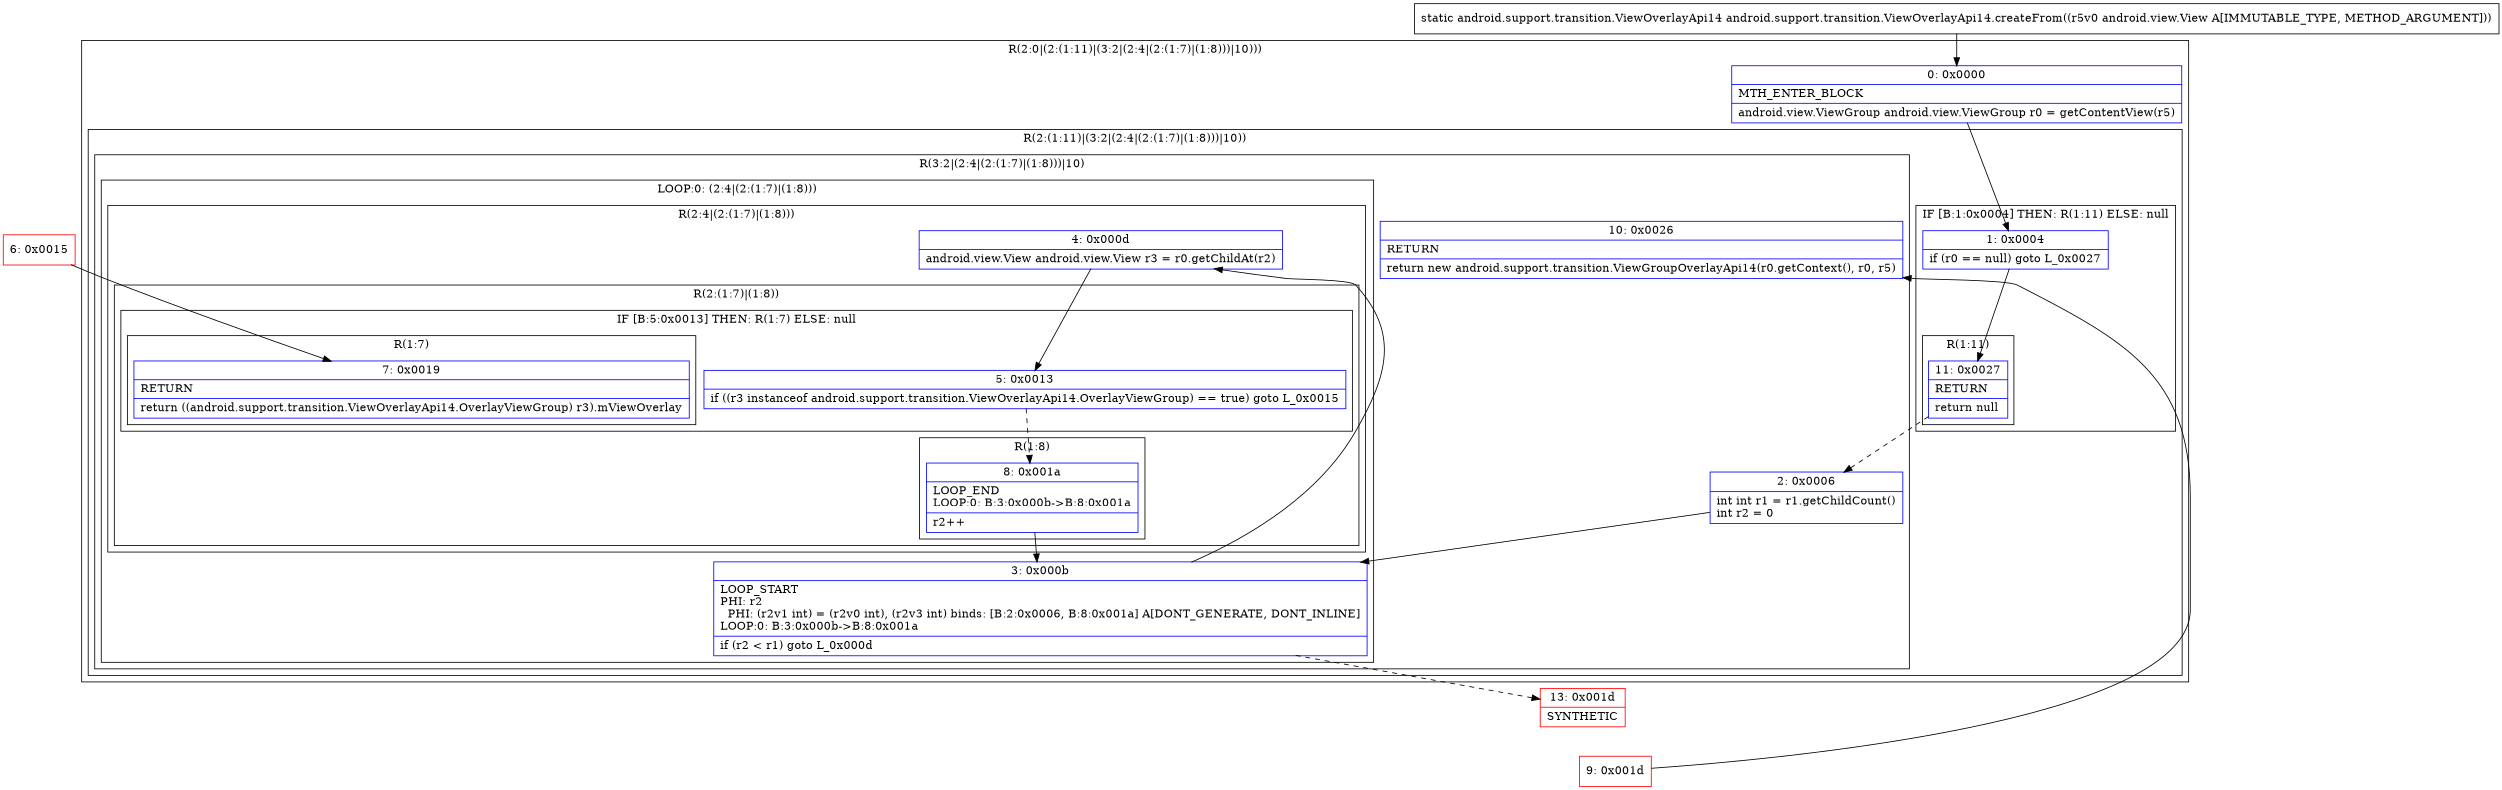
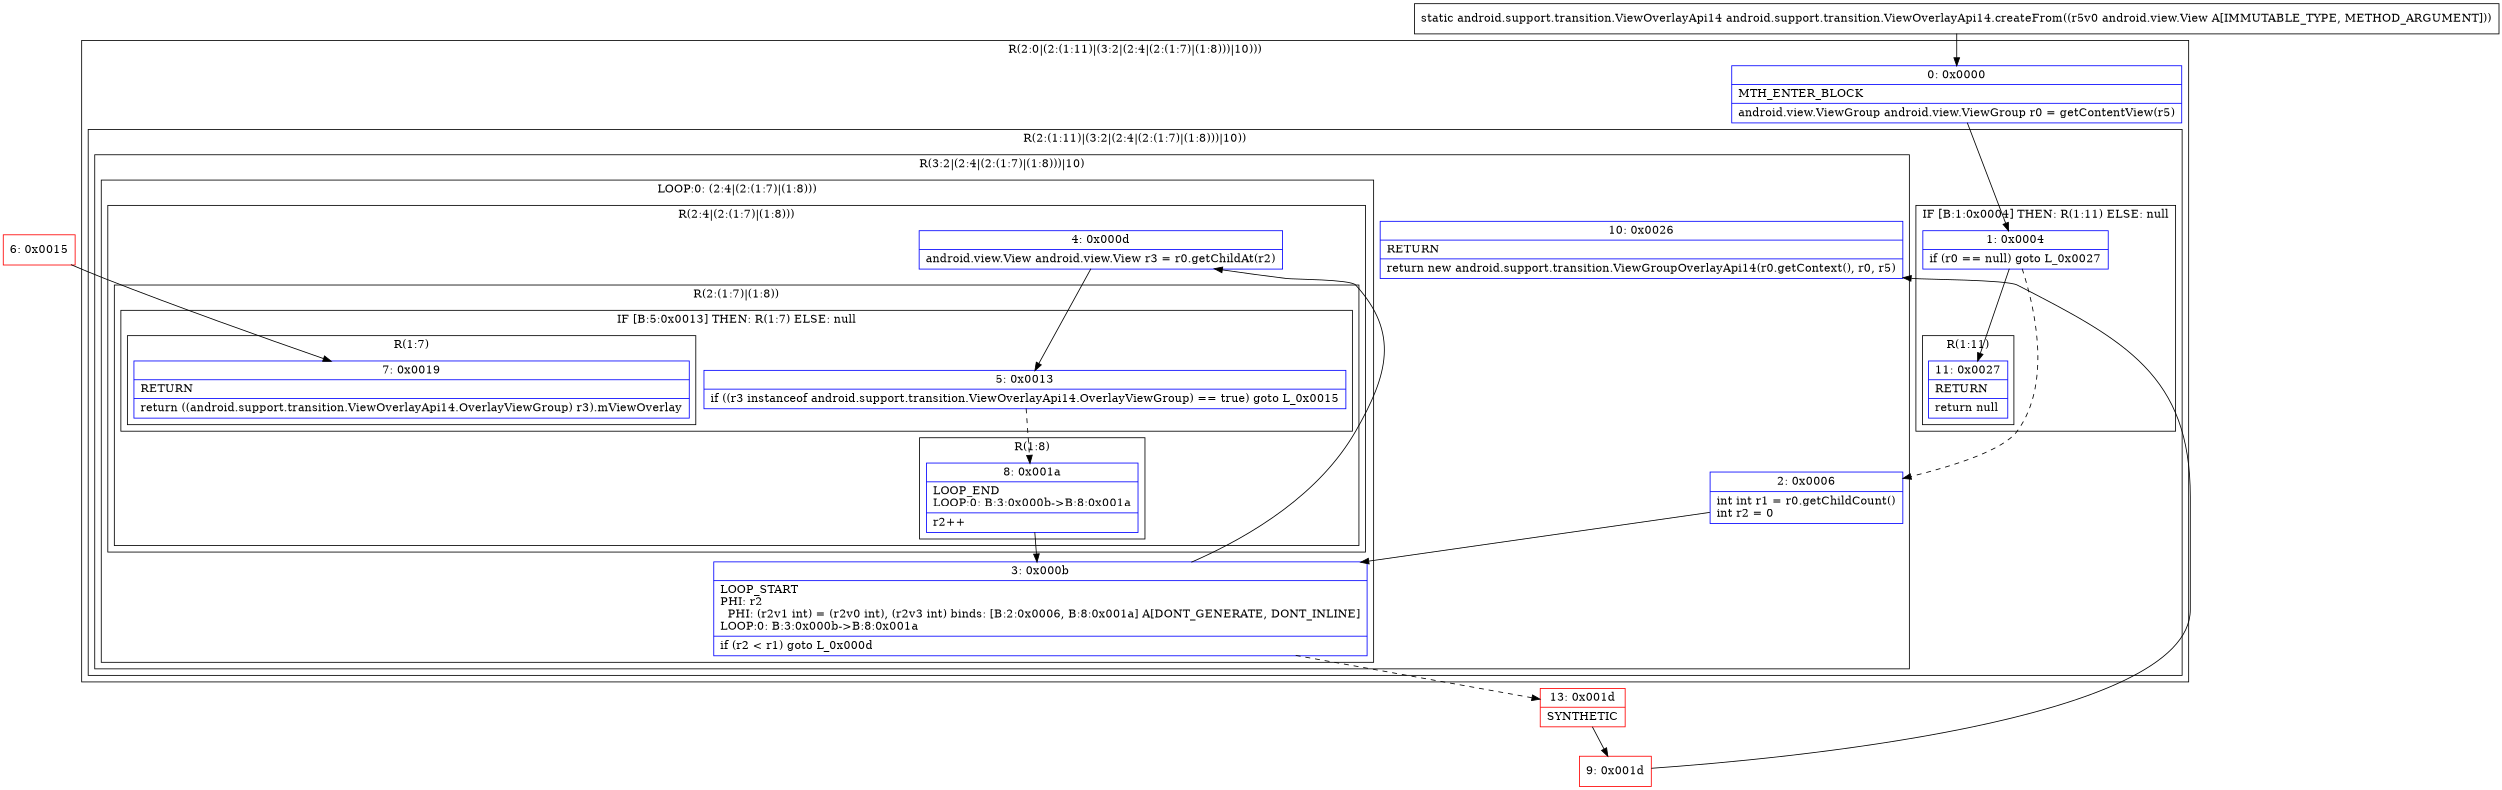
edge "11: 0x0027" -> "2: 0x0006": now "1: 0x0004" -> "2: 0x0006"
node "2: 0x0006": text "int int r1 = r1.getChildCount()" -> "int int r1 = r0.getChildCount()"
edge "13: 0x001d" -> "9: 0x001d": added
